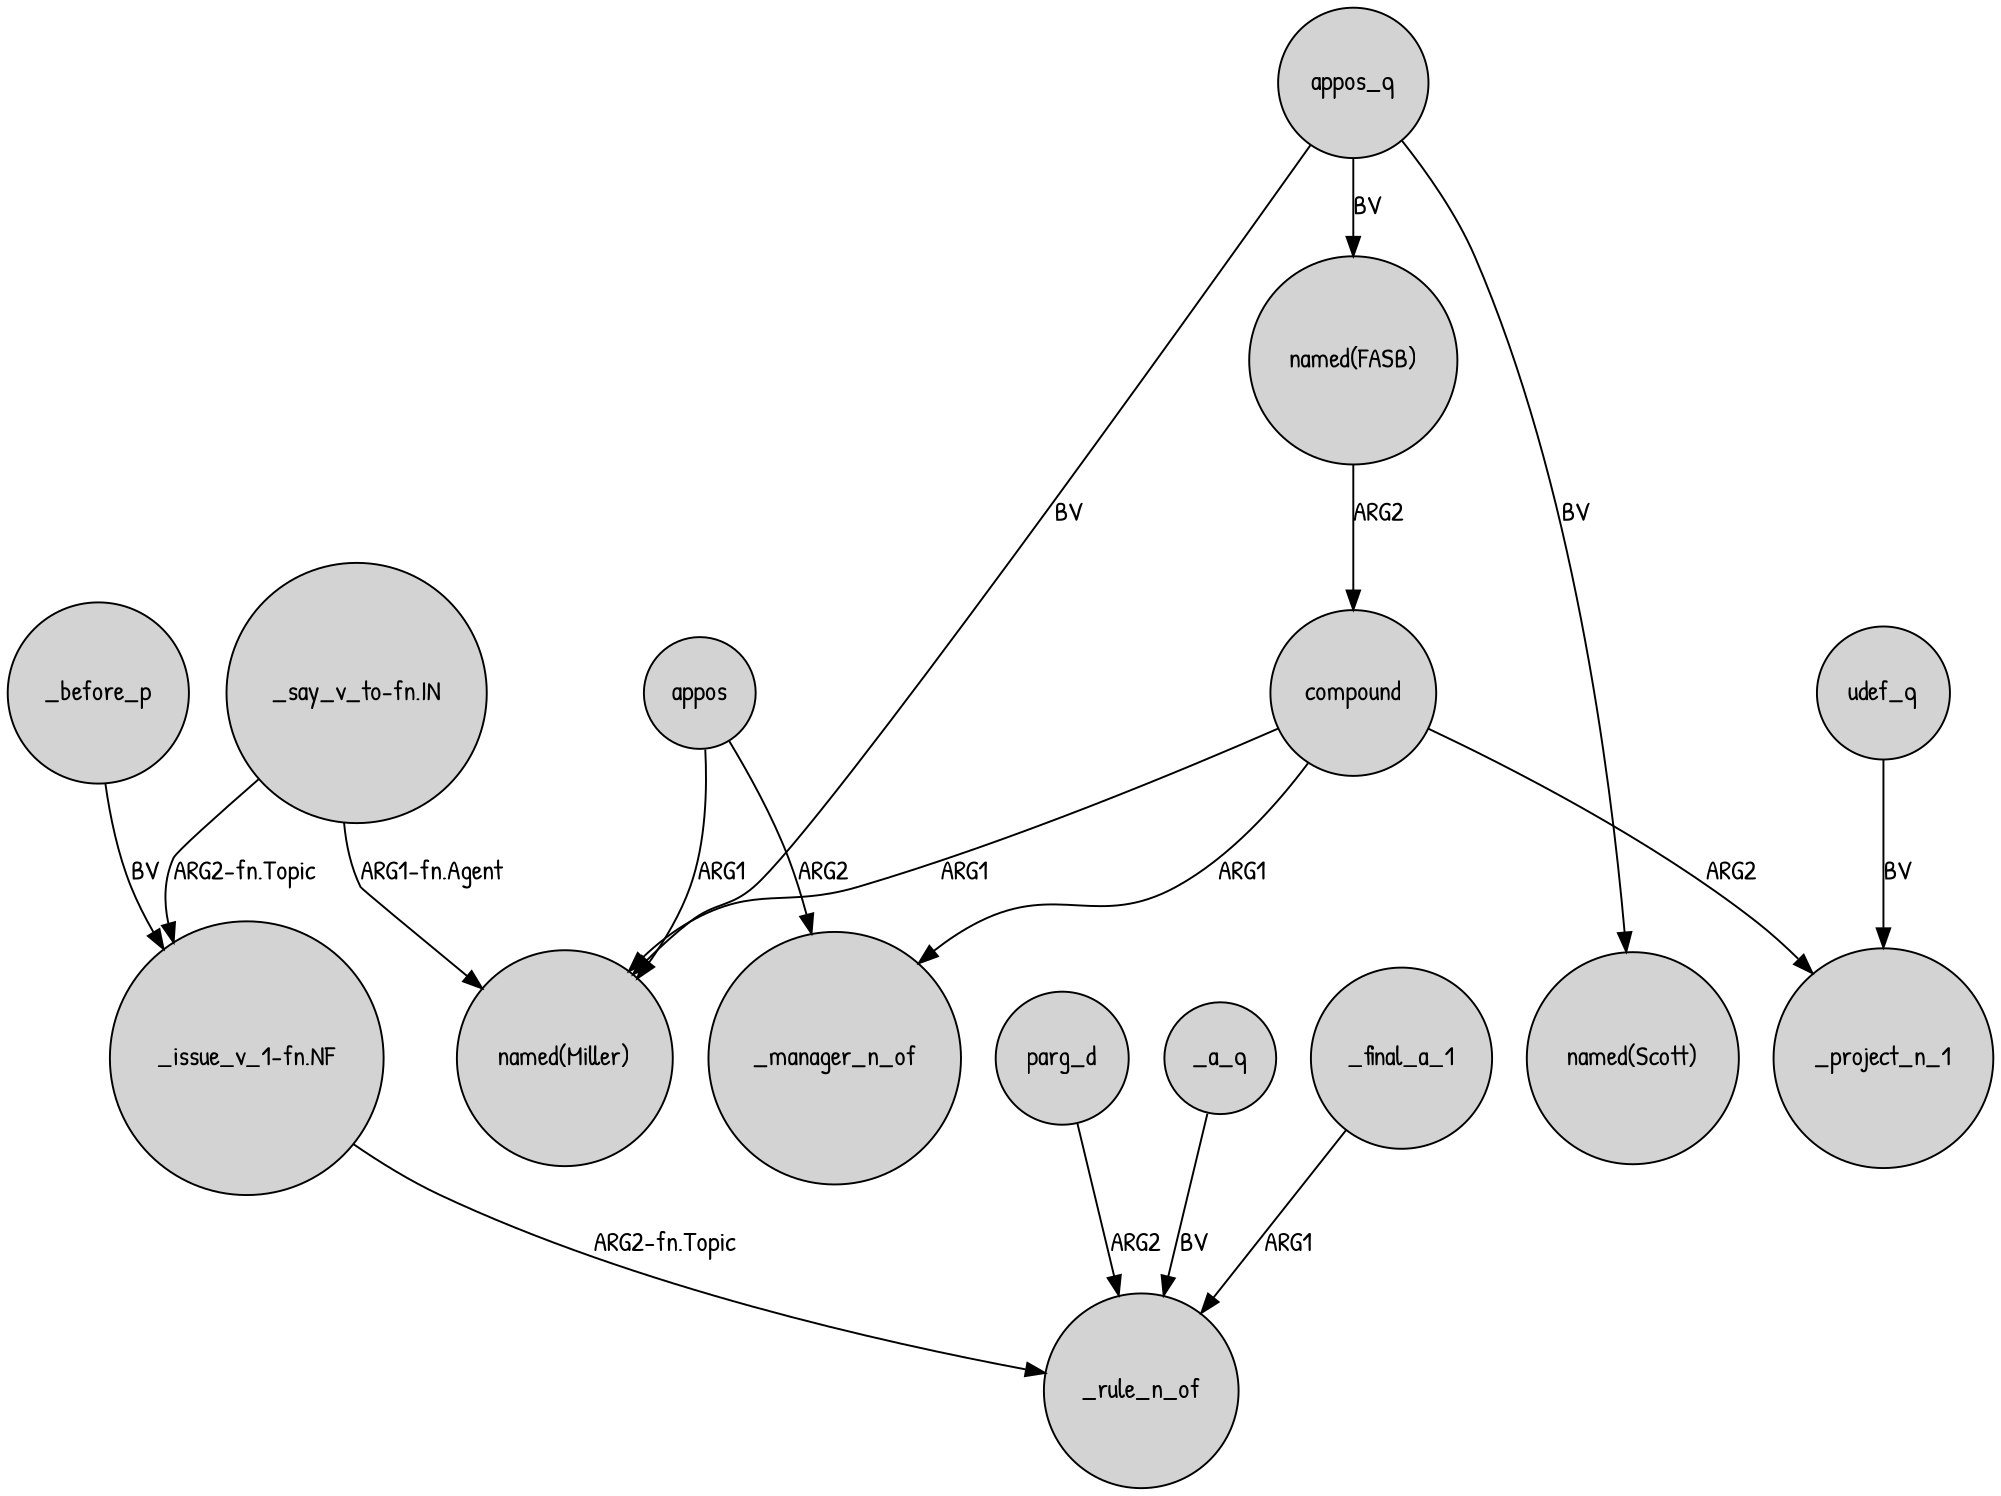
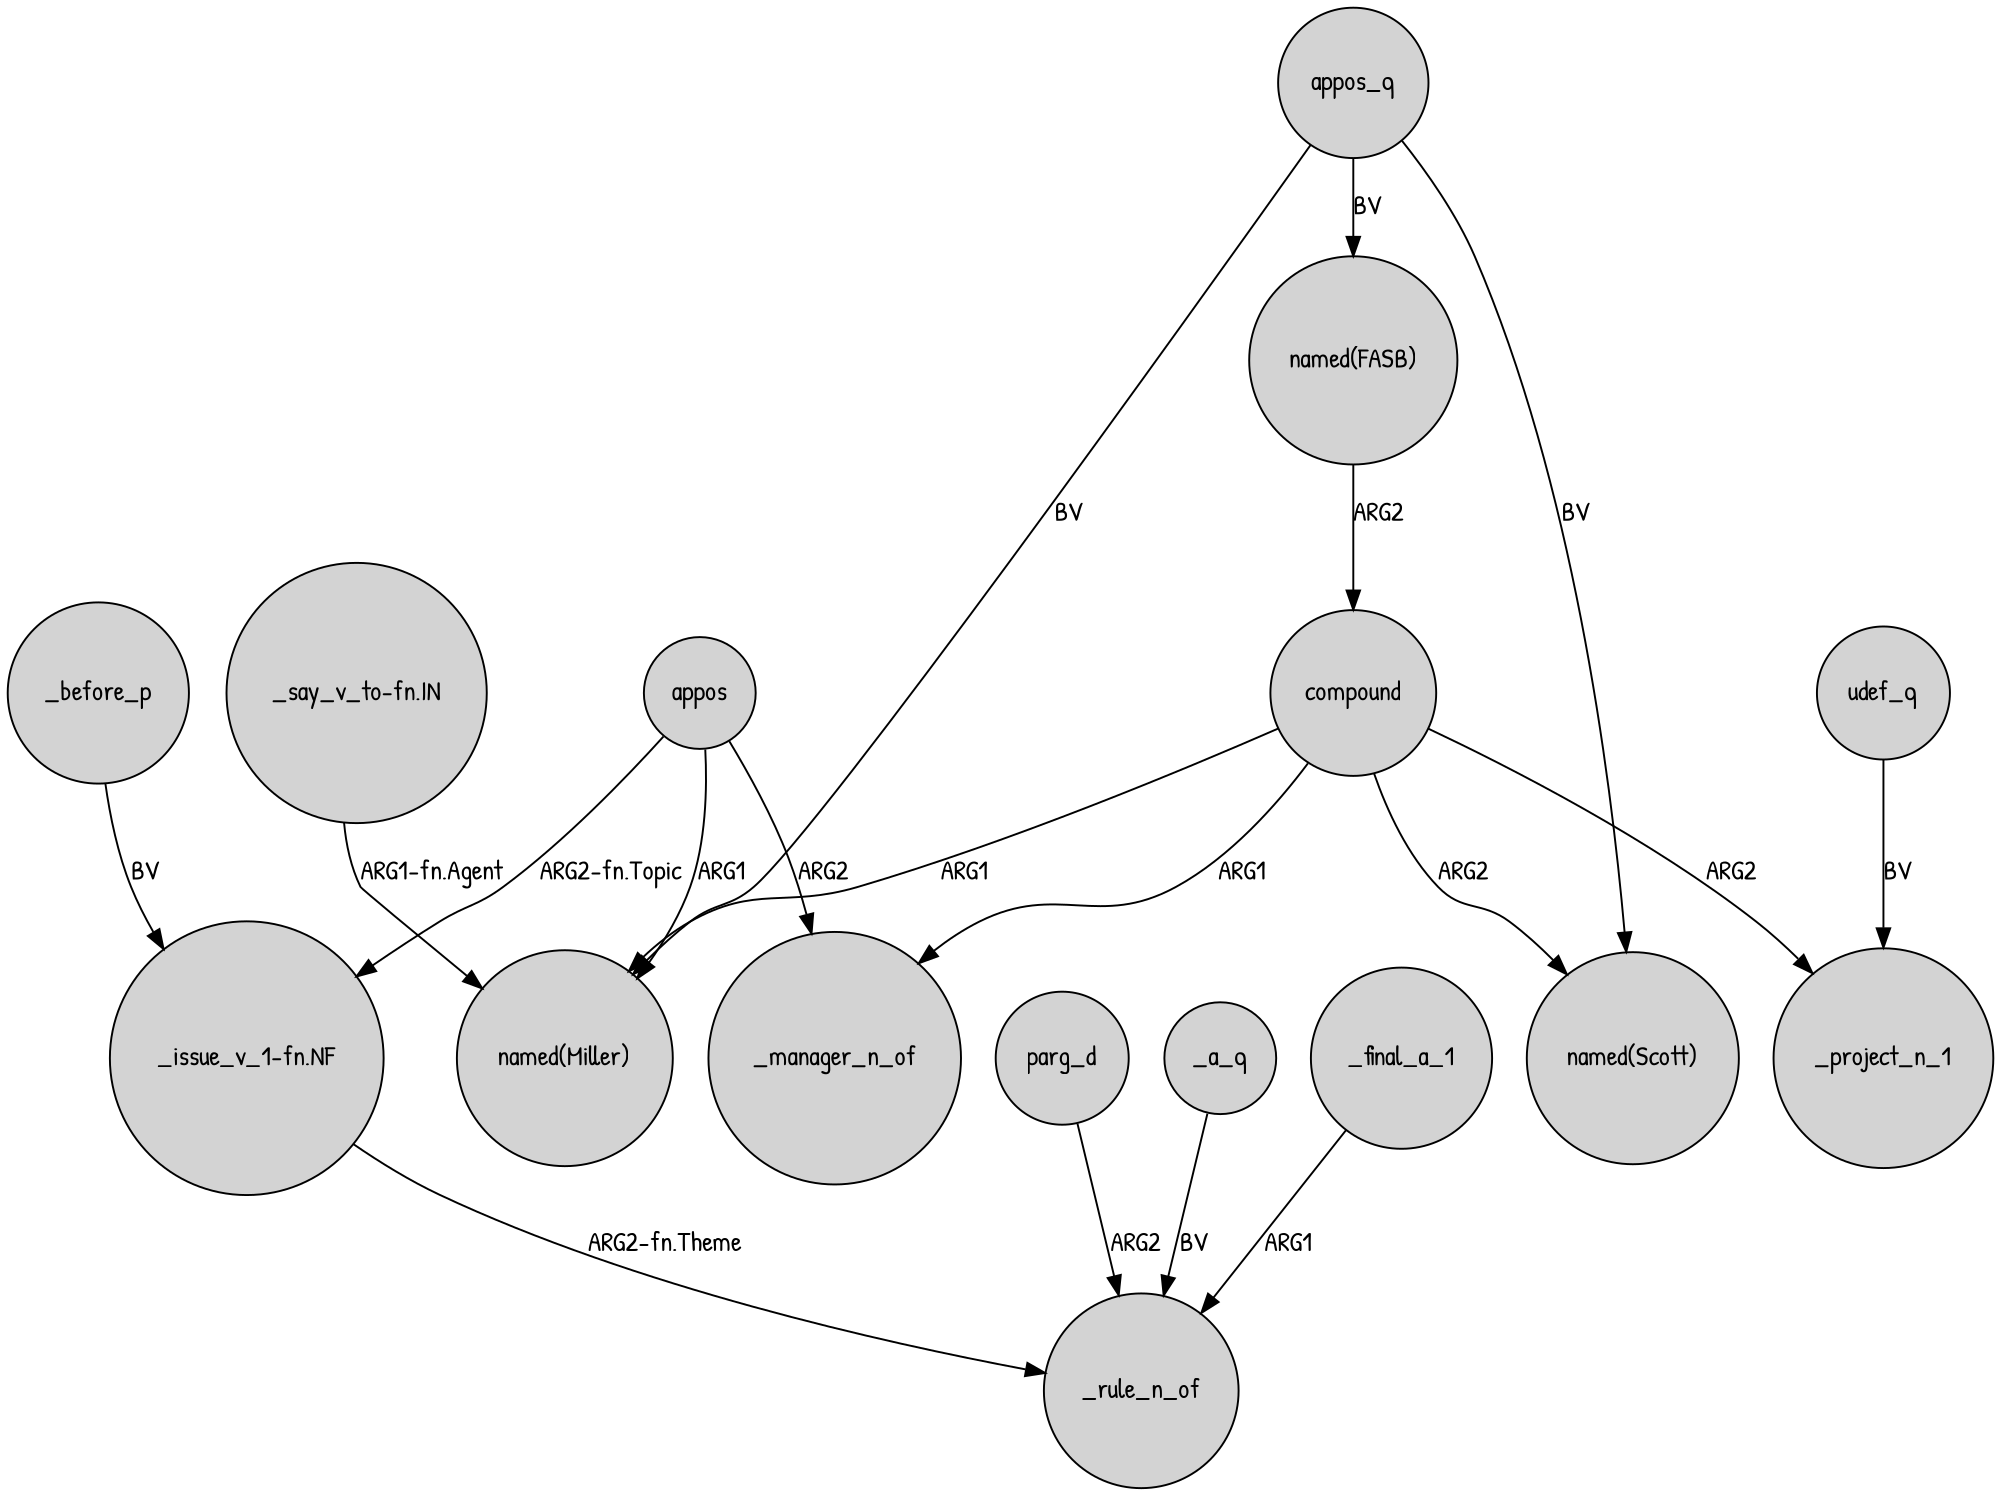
edge "_say_v_to-fn.IN" -> "_issue_v_1-fn.NF": now "appos" -> "_issue_v_1-fn.NF"
edge "compound" -> "named(Scott)": added, label "ARG2"
edge "_issue_v_1-fn.NF" -> "_rule_n_of": label "ARG2-fn.Topic" -> "ARG2-fn.Theme"
